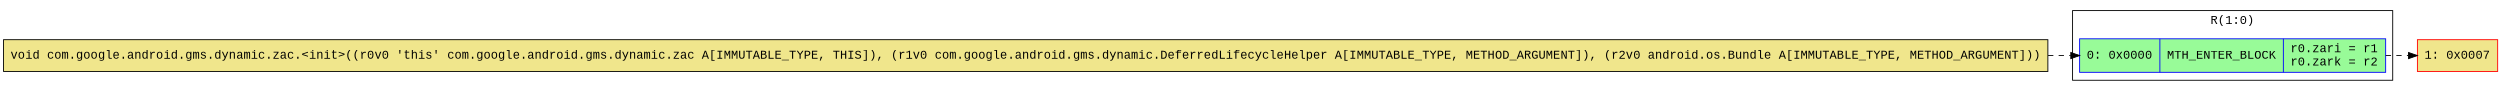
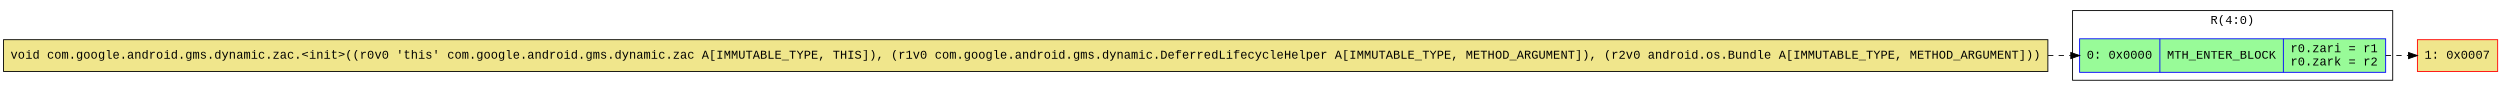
cluster "R(1:0)": label "R(1:0)" -> "R(4:0)"
